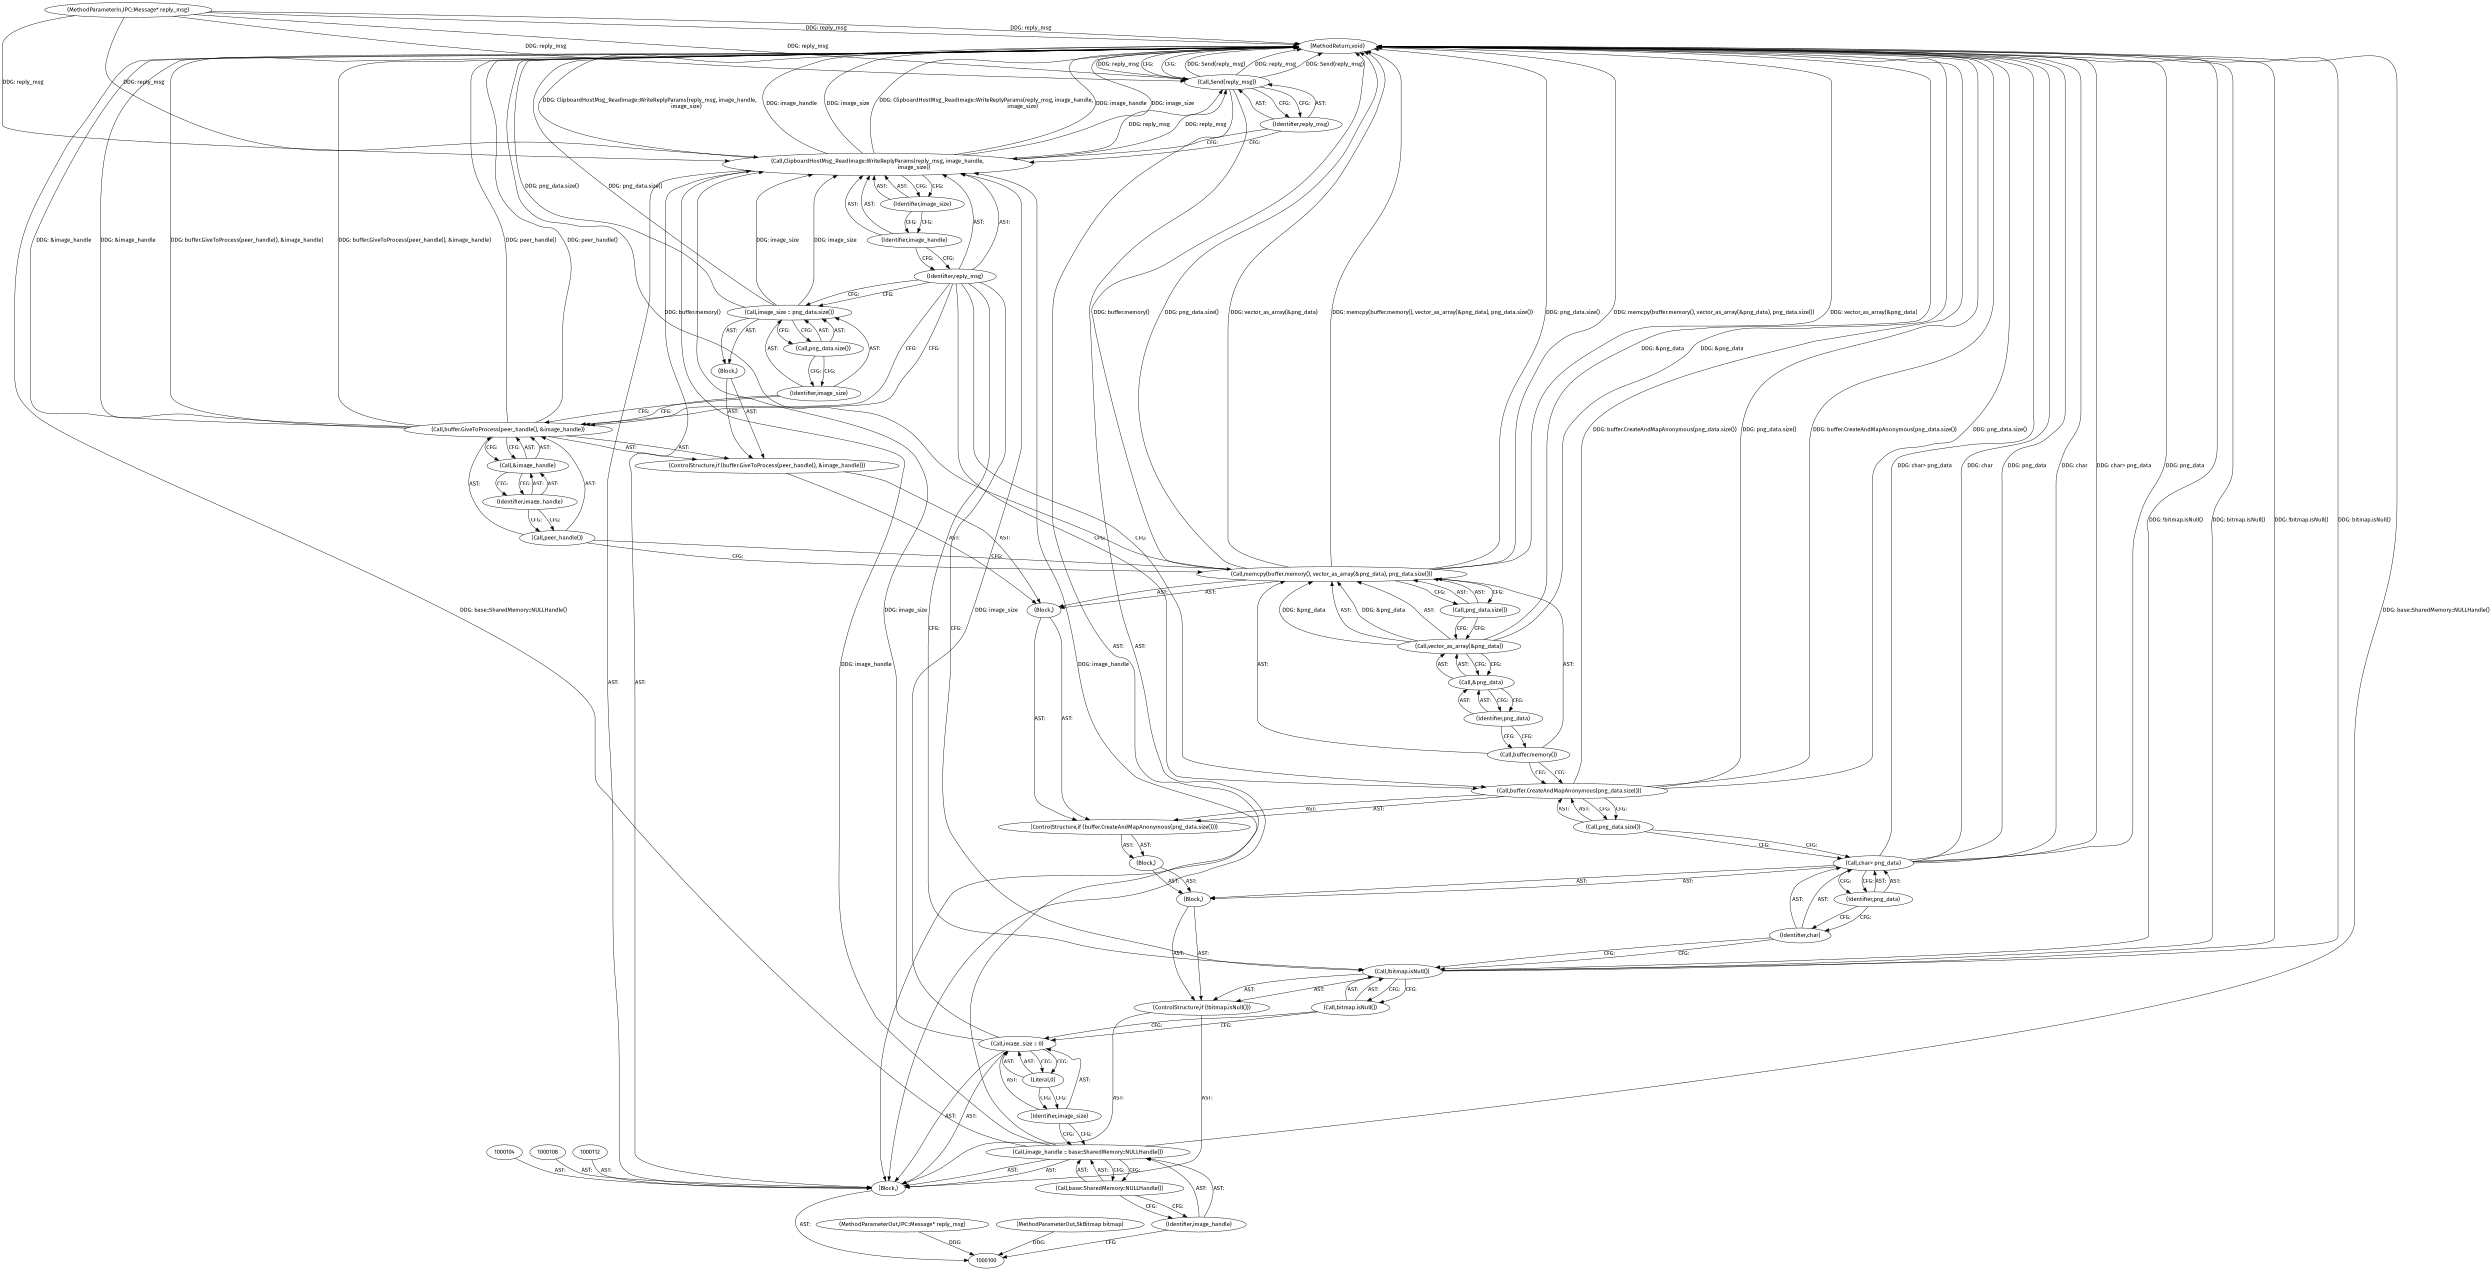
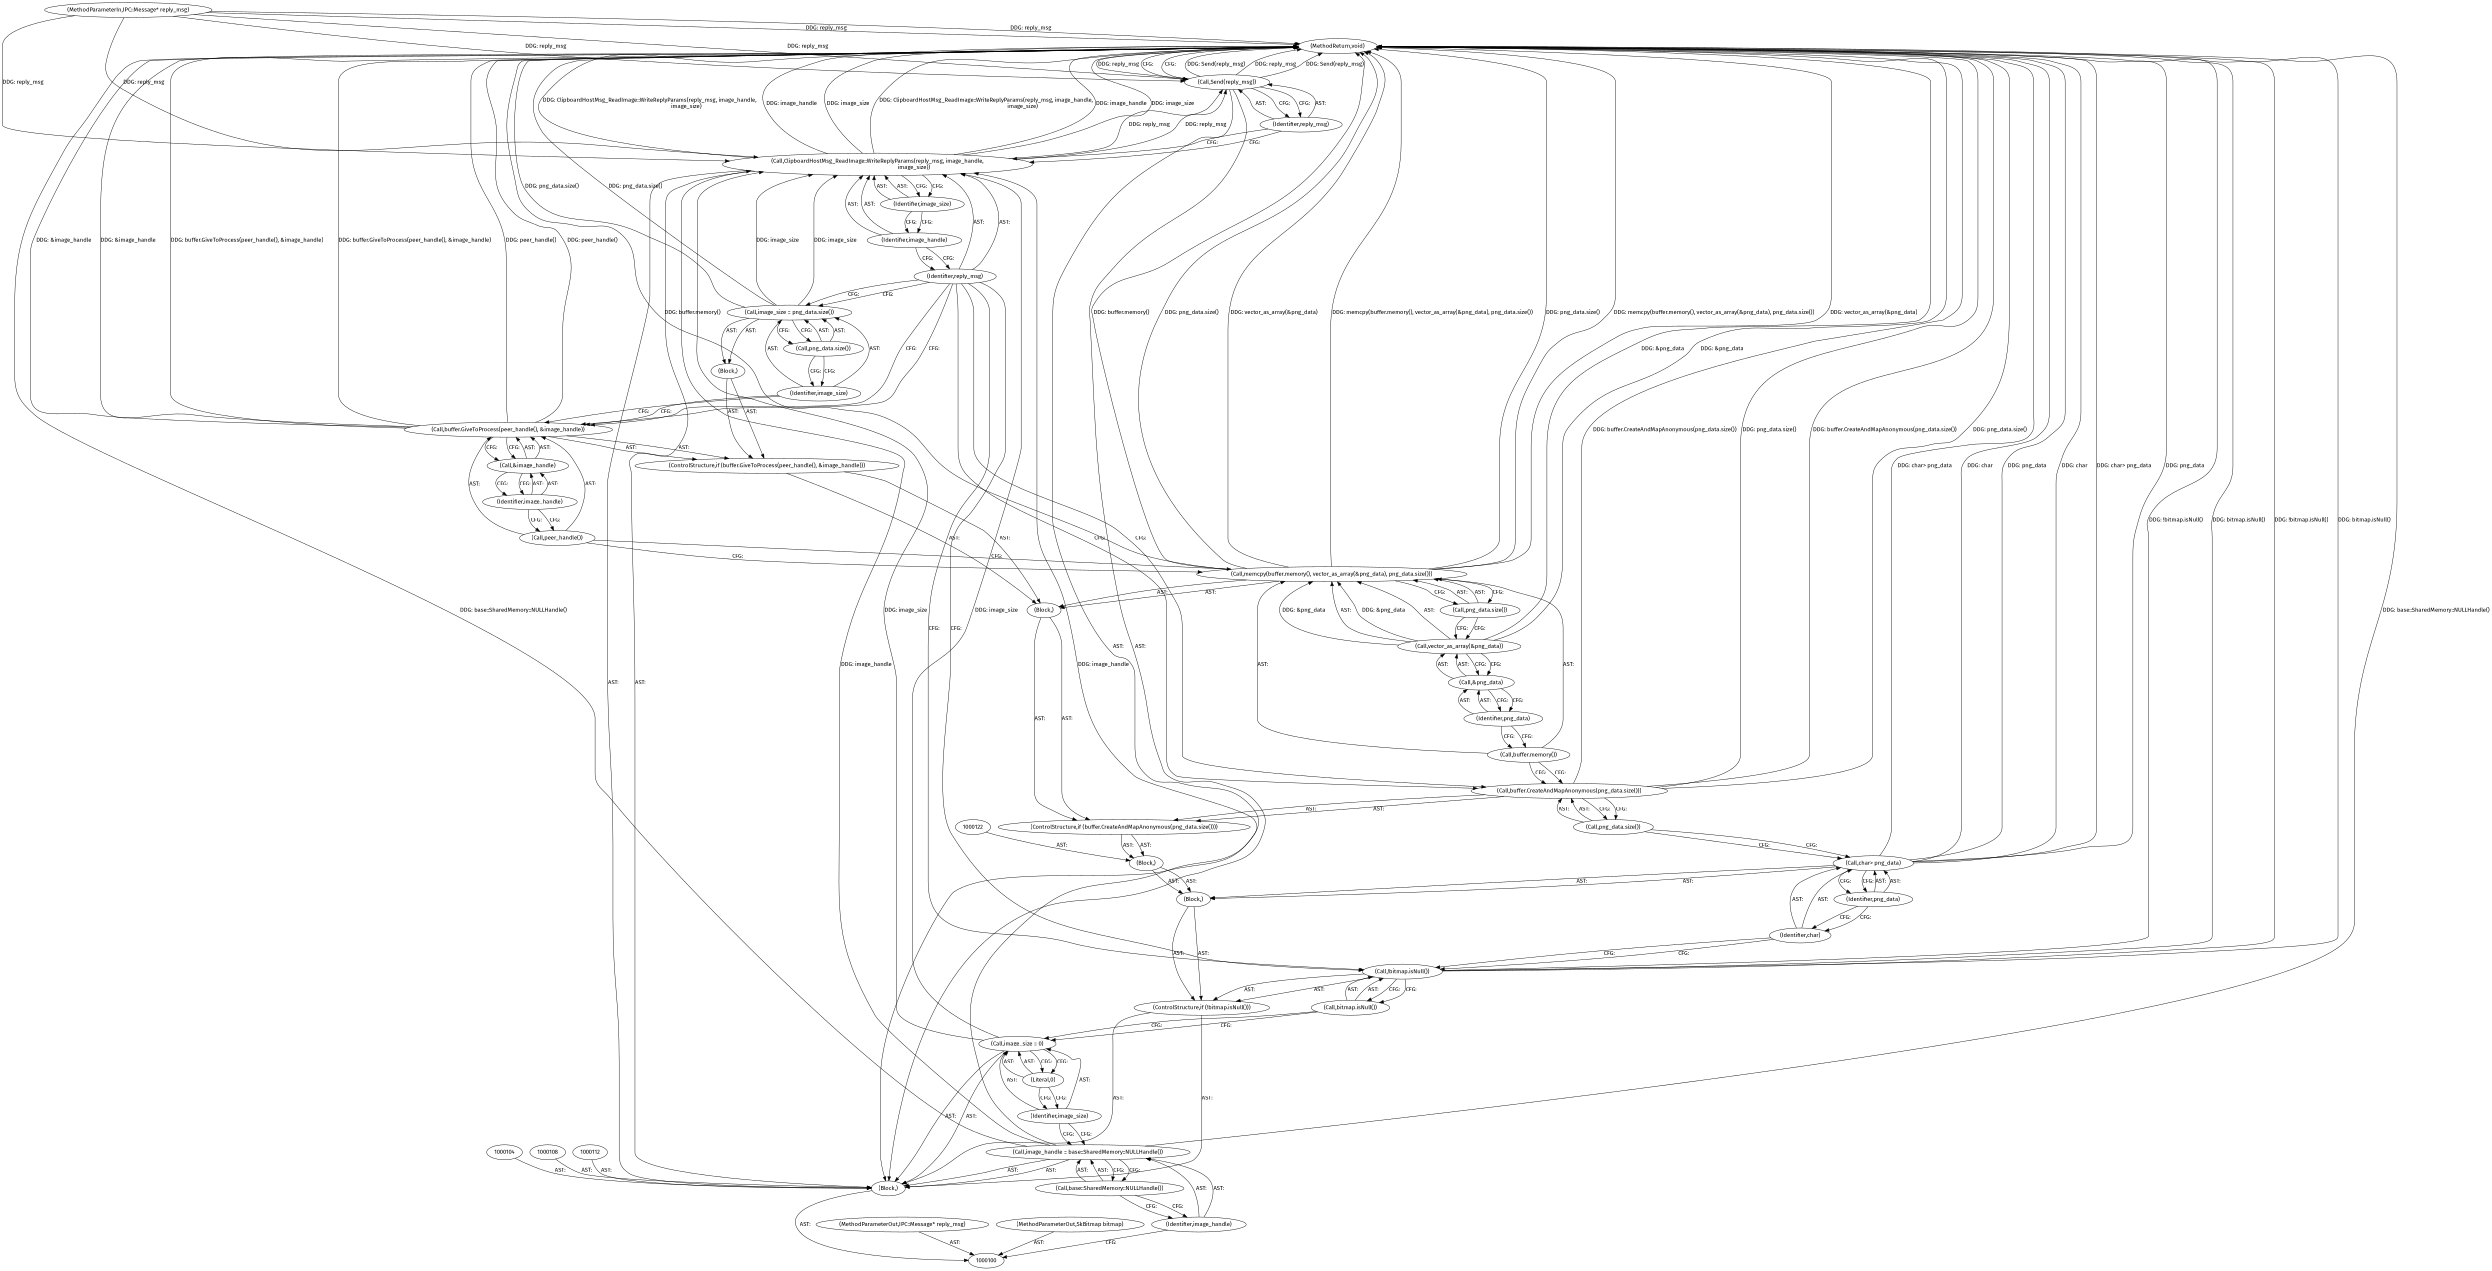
node "1000122": added
edge "(MethodParameterOut,IPC::Message* reply_msg)" -> "1000100": label "DDG: " -> "AST: "
edge "(MethodParameterOut,SkBitmap bitmap)" -> "1000100": label "DDG: " -> "AST: "
